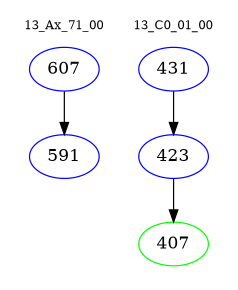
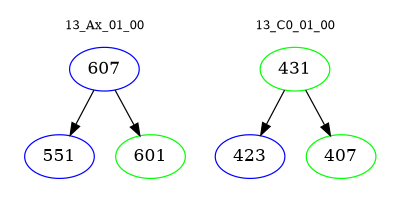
cluster "13_Ax_71_00": label "13_Ax_71_00" -> "13_Ax_01_00"
node "431": color blue -> green
node "591": label "591" -> "551"
node "601": added
edge "423" -> "407": now "431" -> "407"
